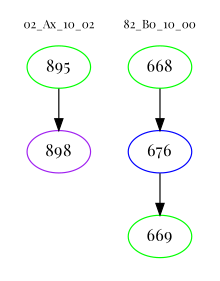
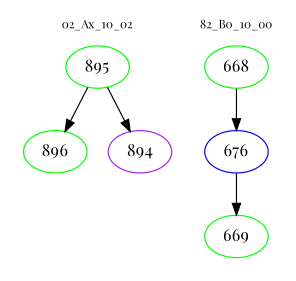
node "896": added
node "898": label "898" -> "894"
